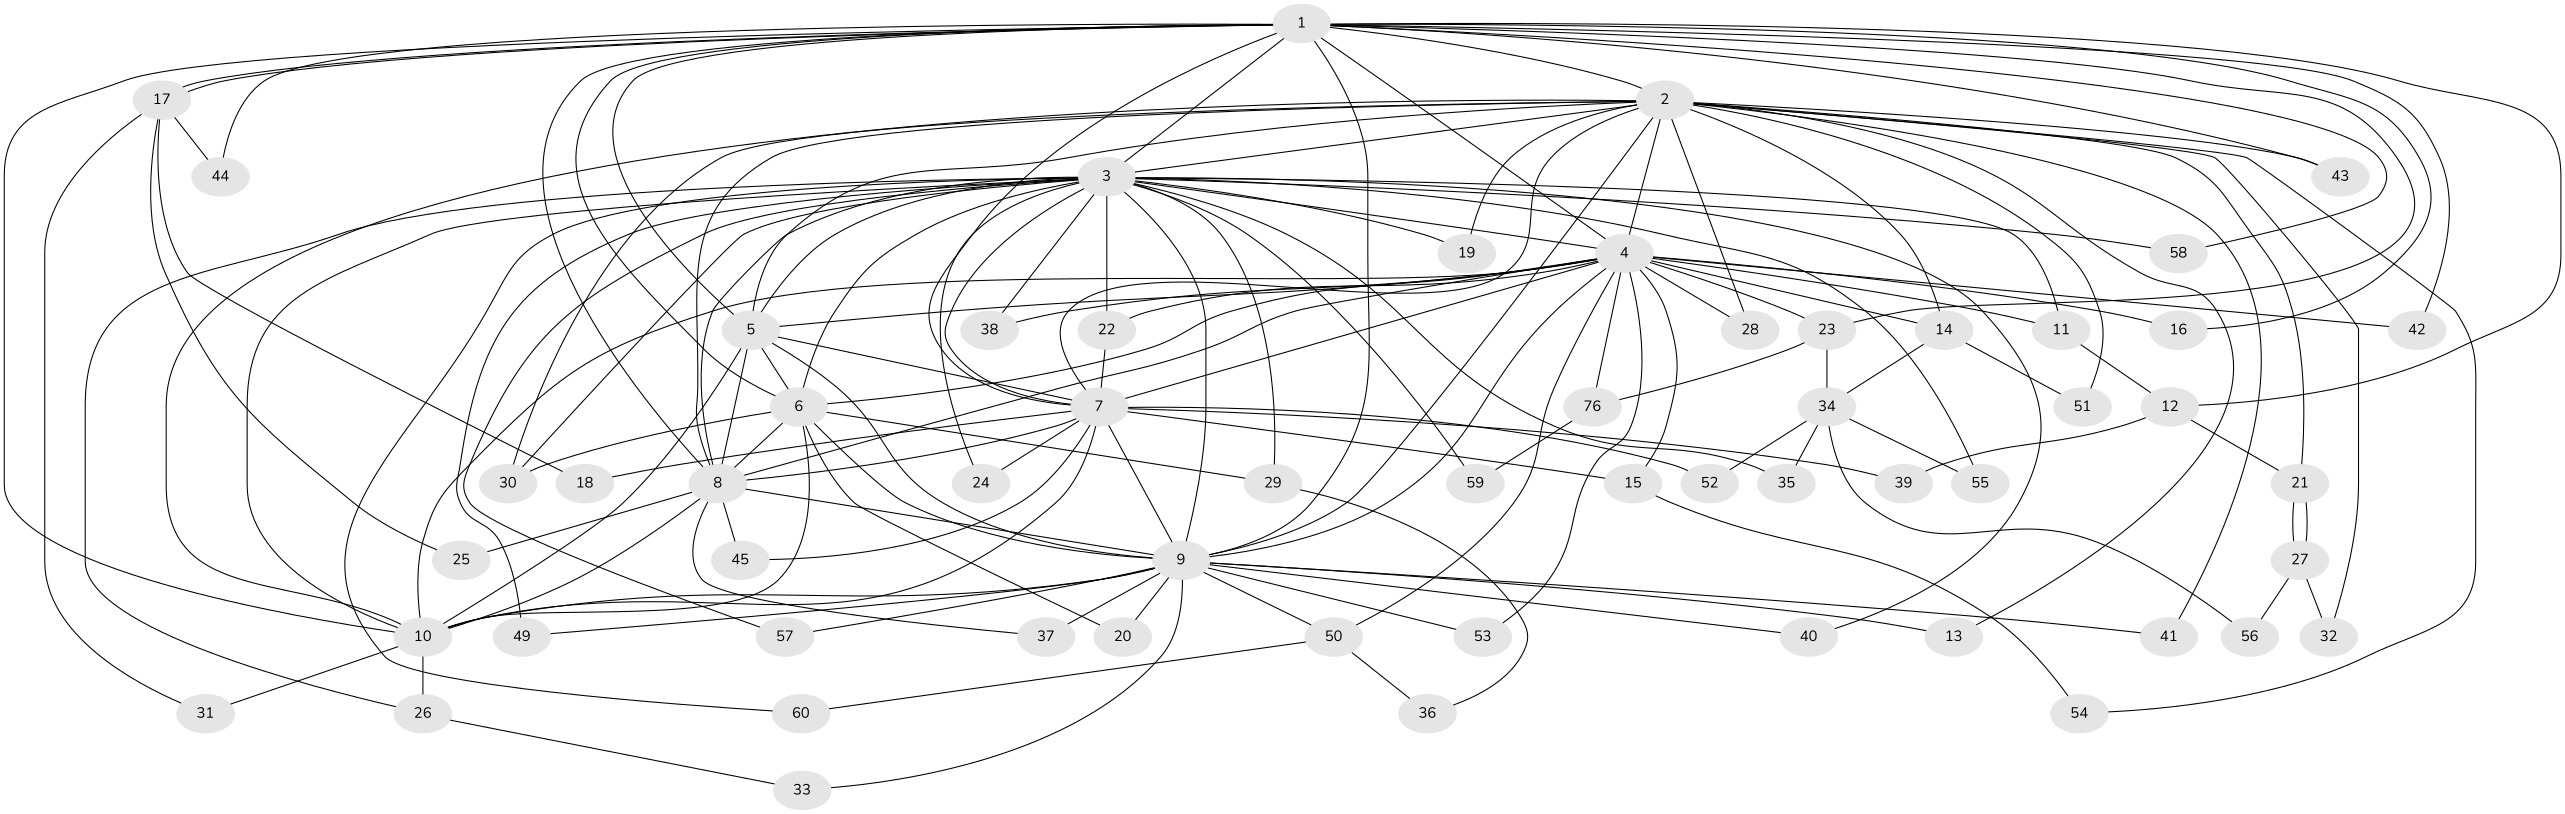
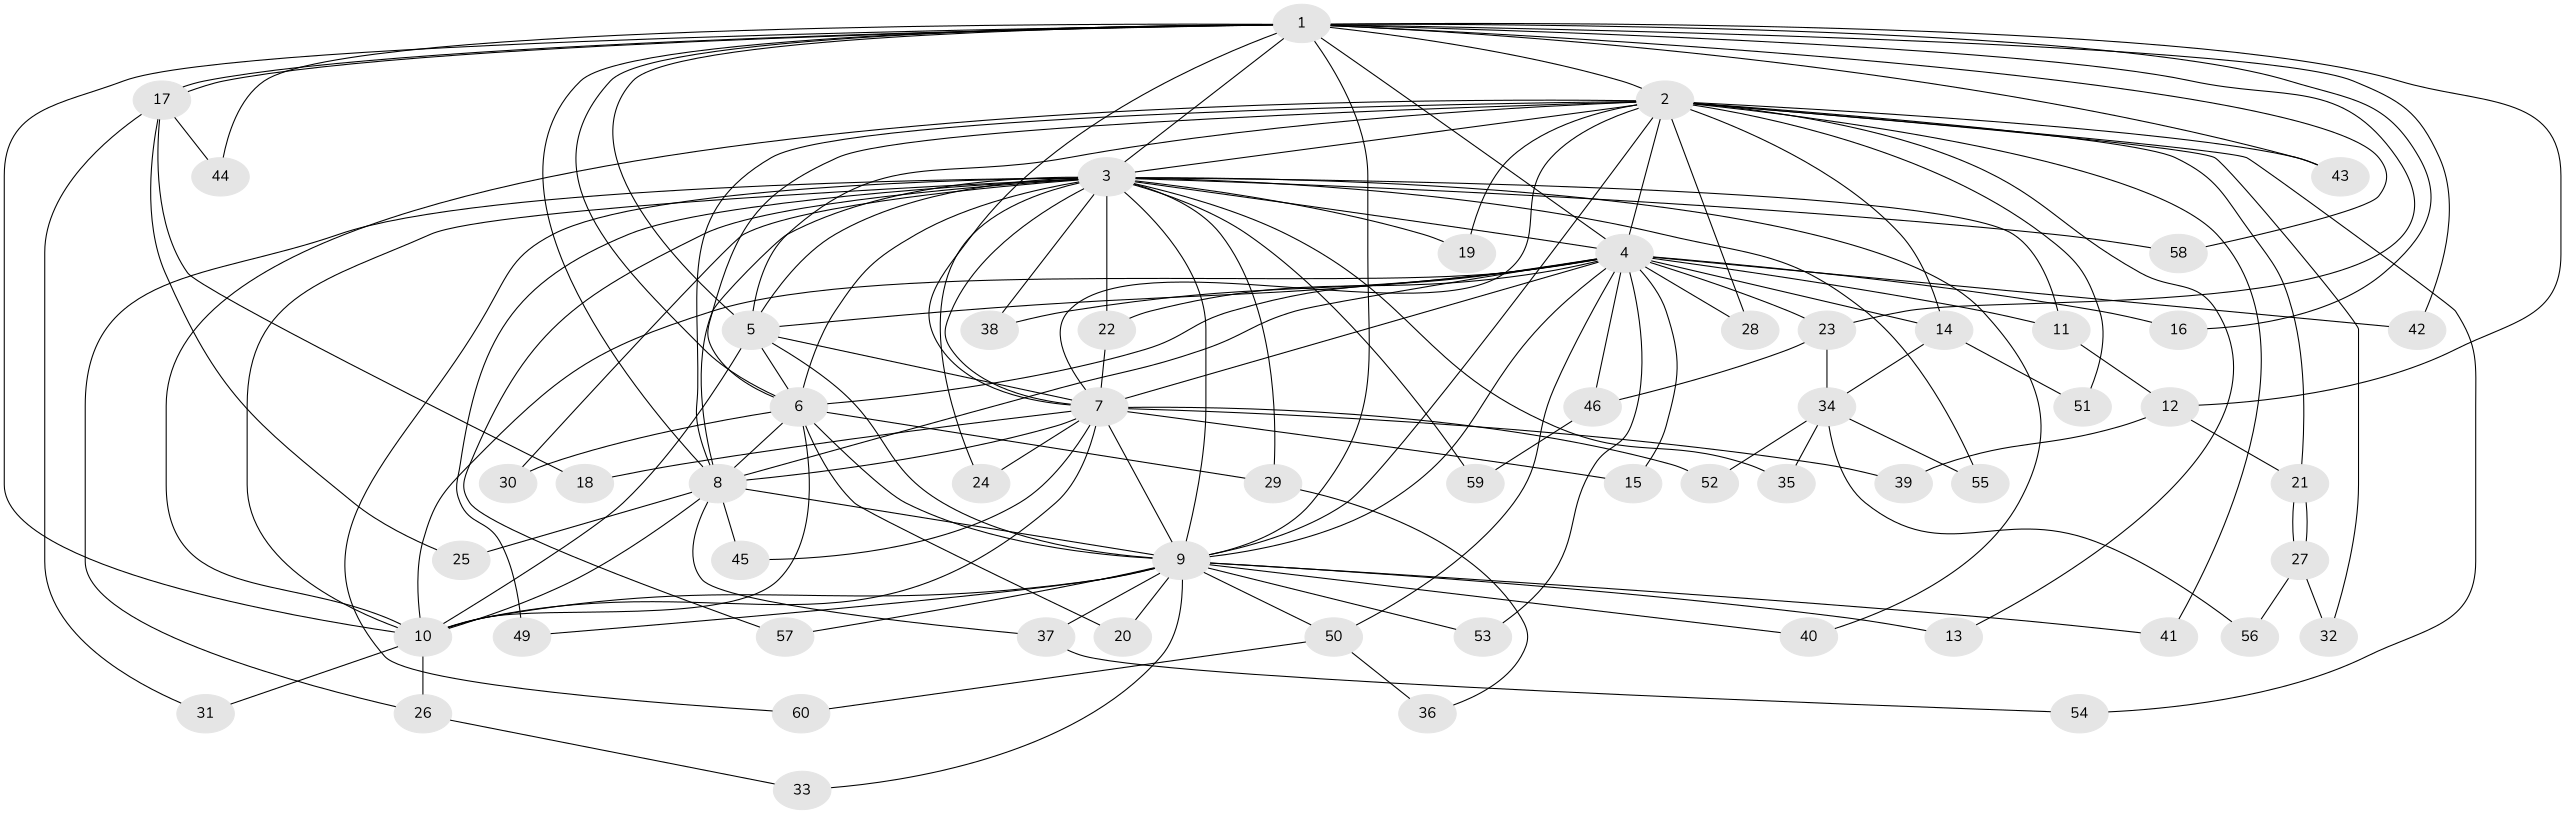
edge "2" -- "30": now "2" -- "6"
edge "5" -- "8": removed
node "76": label "76" -> "46"
edge "15" -- "54": now "37" -- "54"
